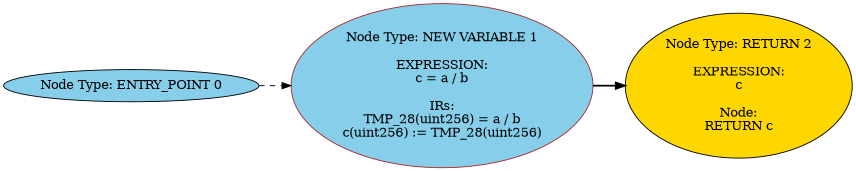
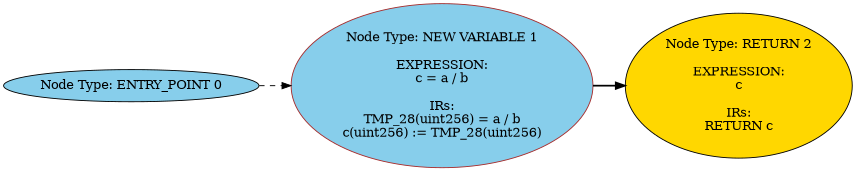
node "Node Type: RETURN 2 EXPRESSION: c Node: RETURN c": label "Node Type: RETURN 2 EXPRESSION: c Node: RETURN c" -> "Node Type: RETURN 2 EXPRESSION: c IRs: RETURN c"
